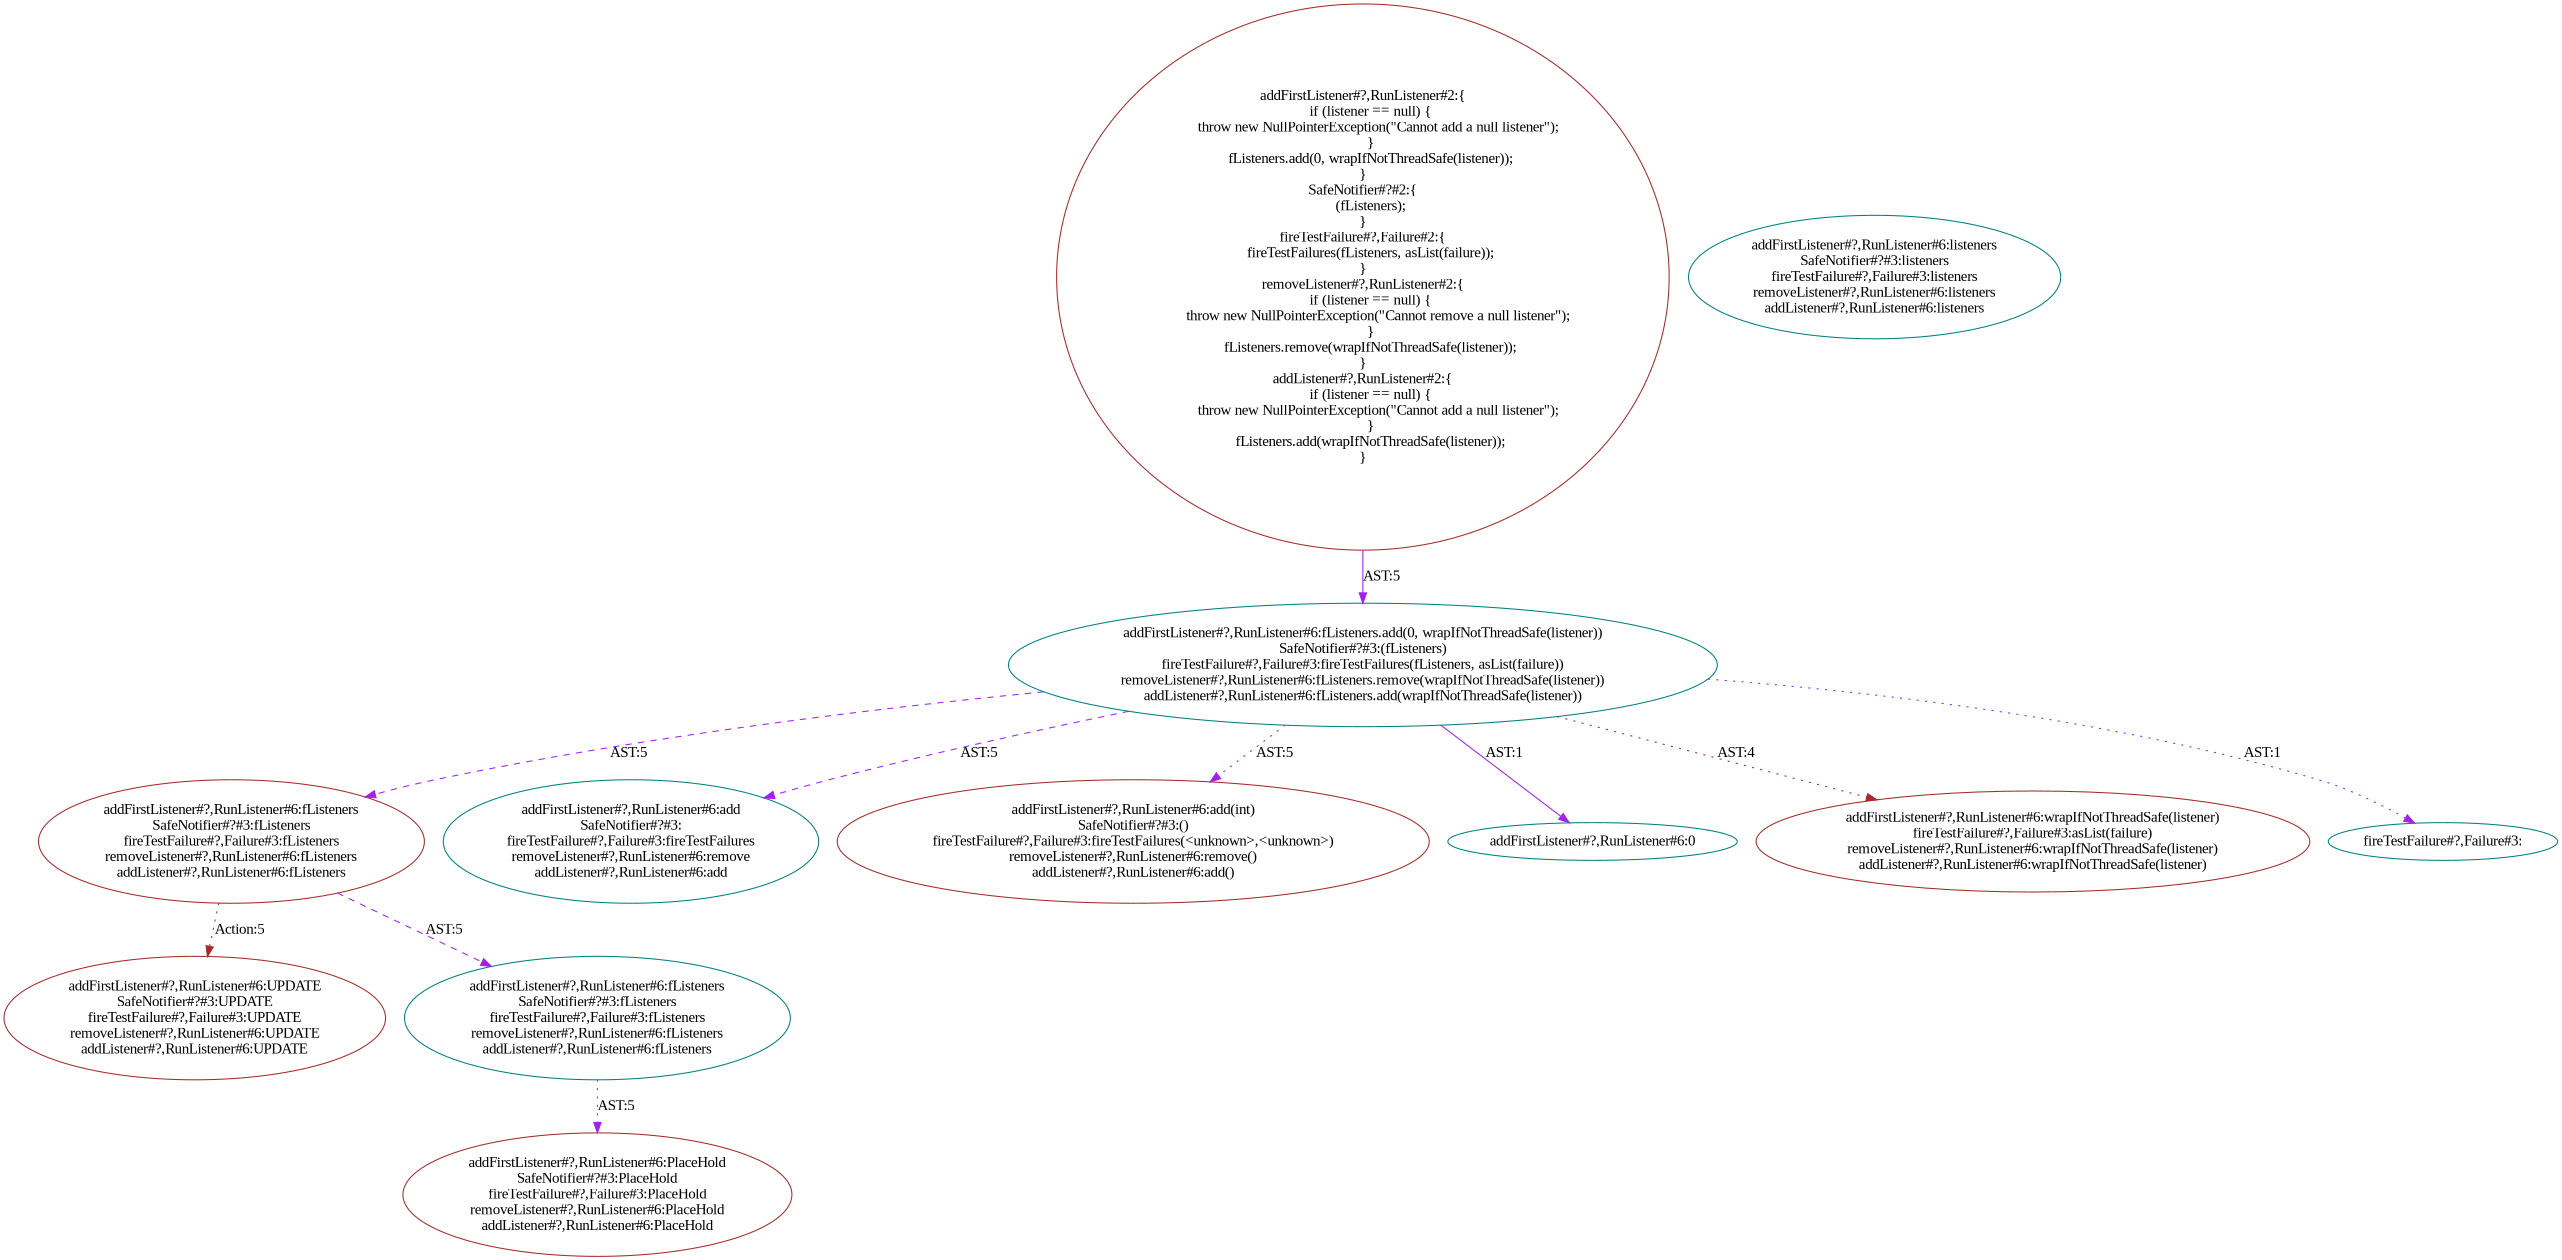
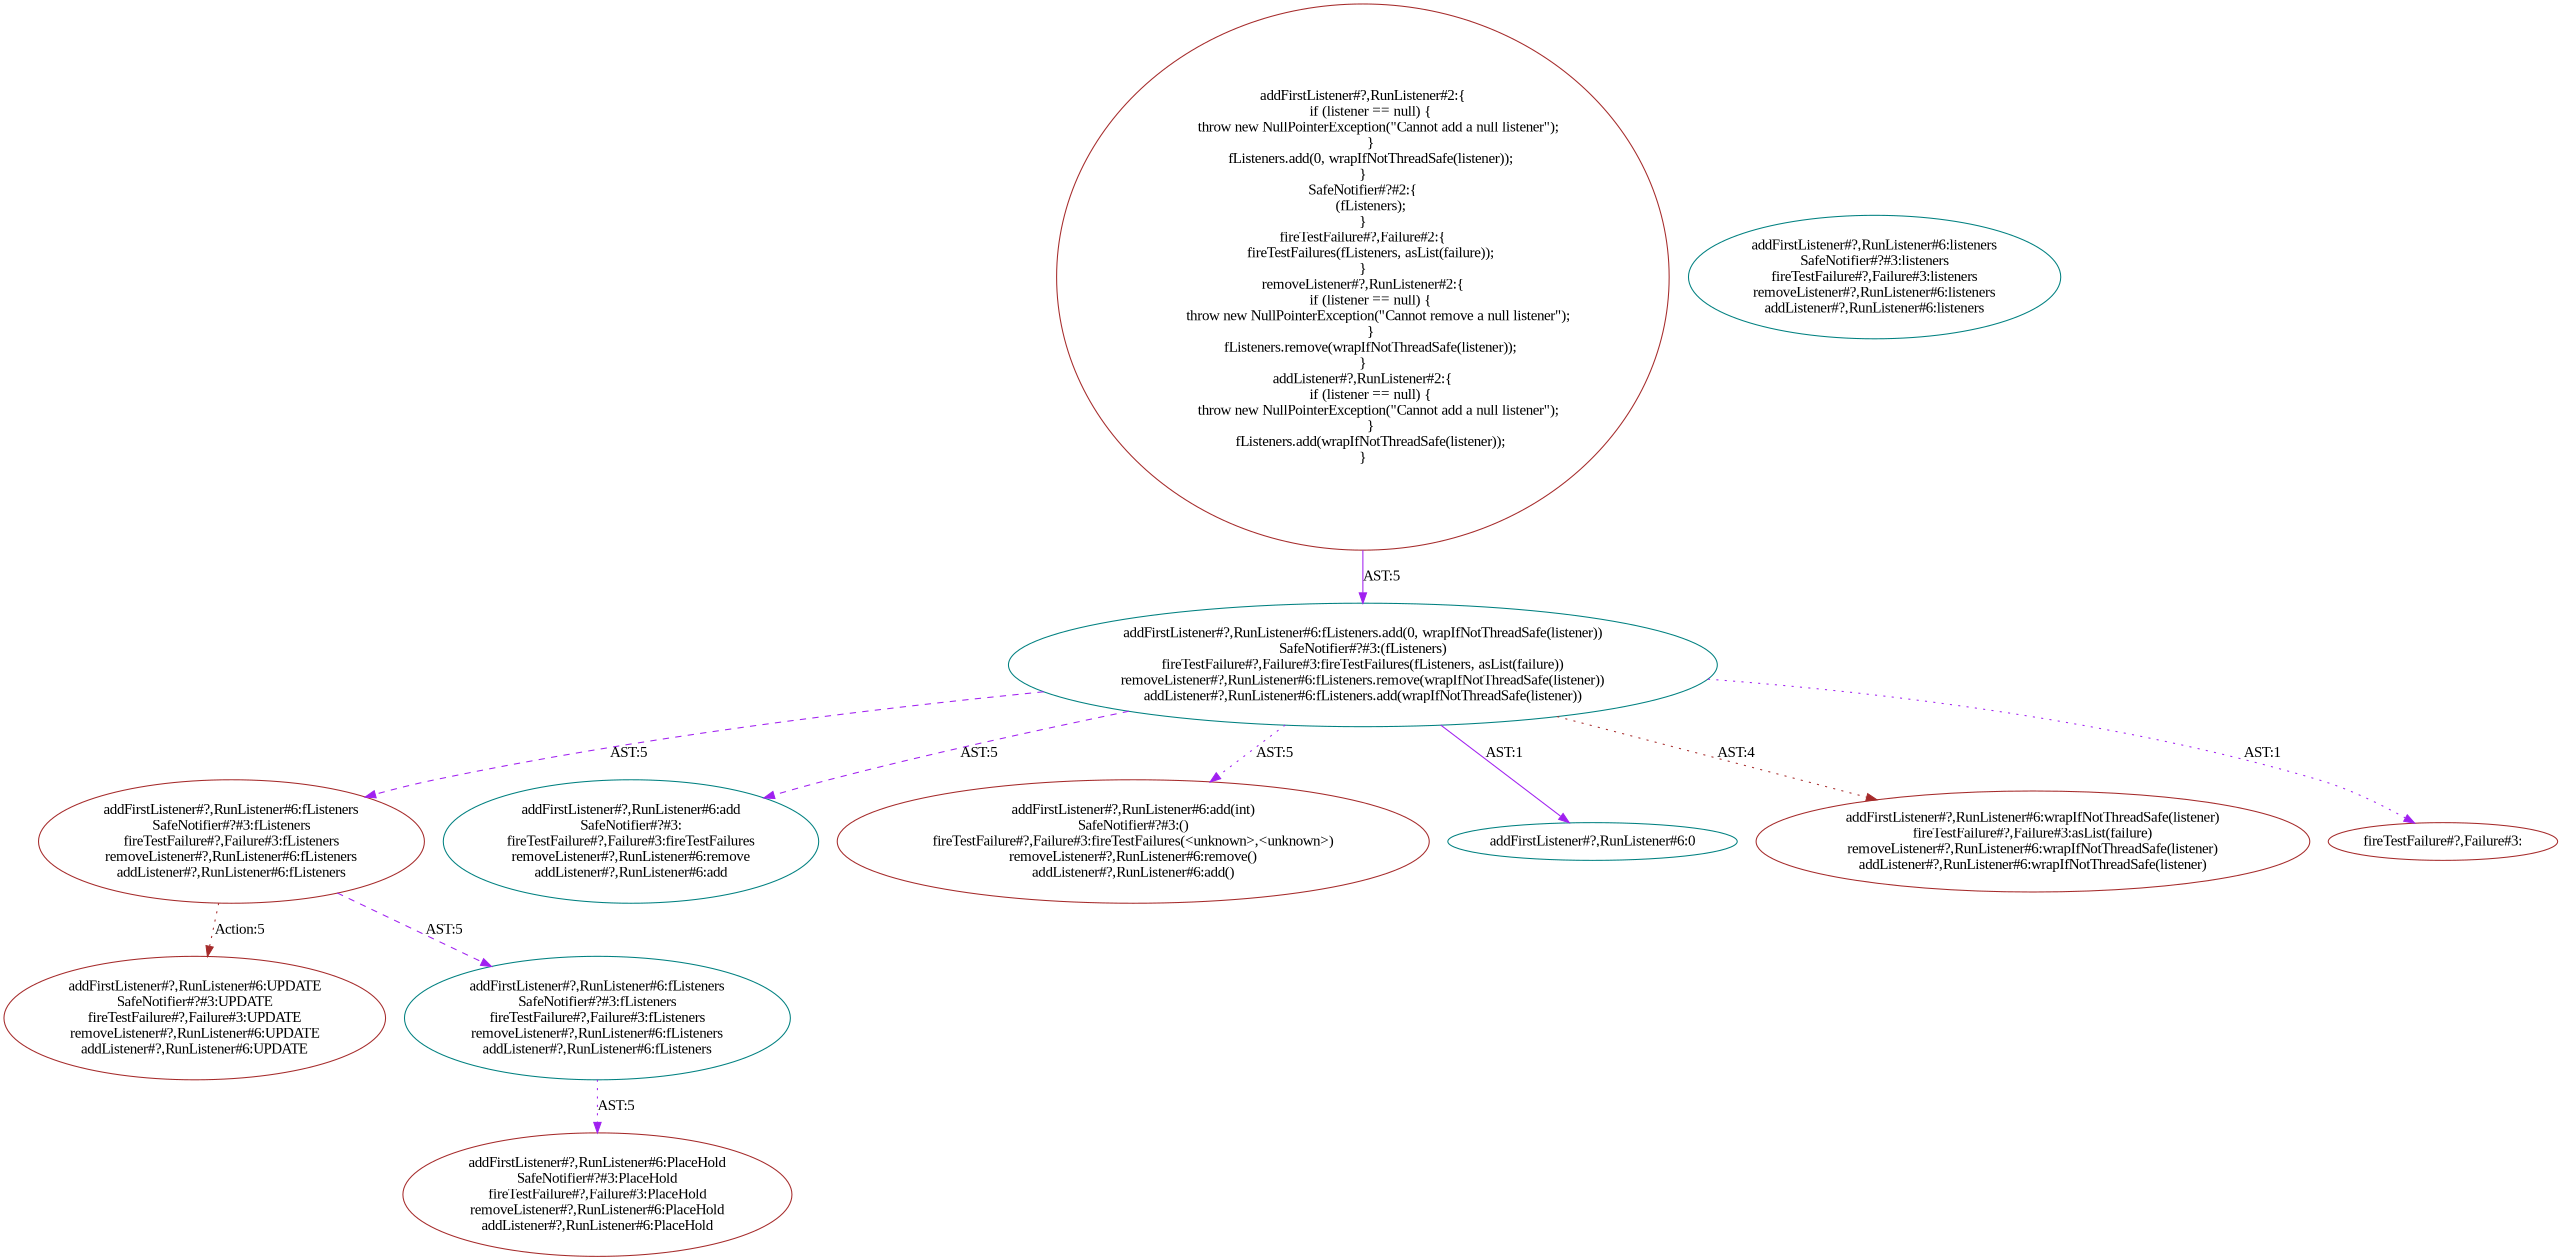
node "fireTestFailure#?,Failure#3:": color teal -> brown
